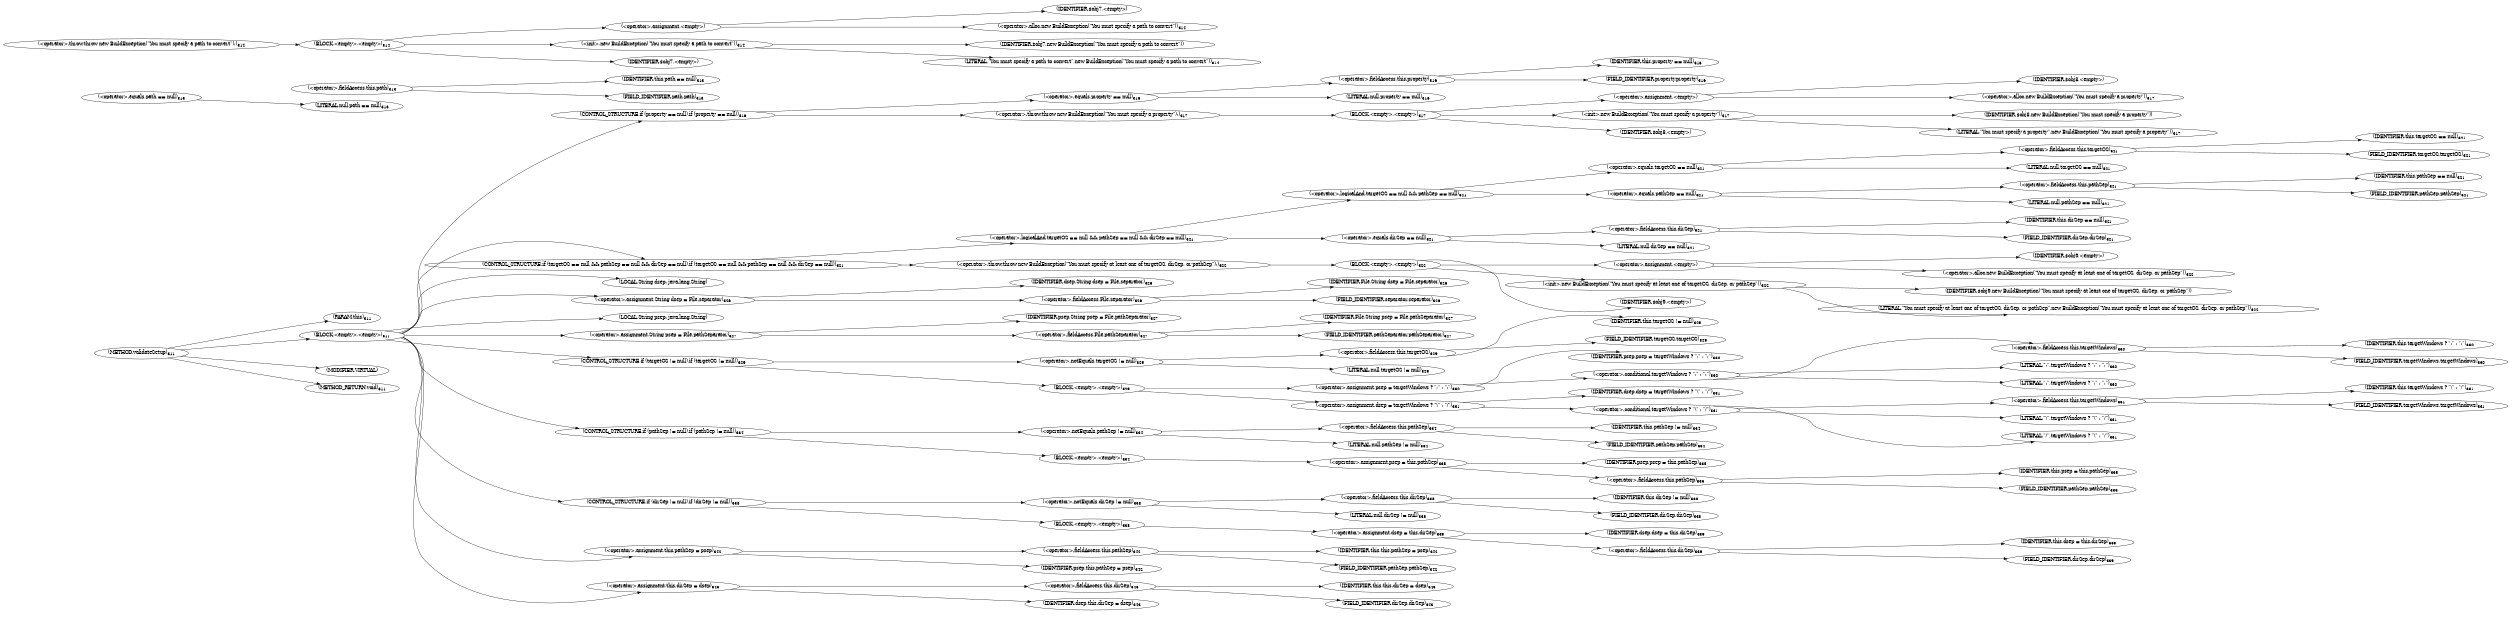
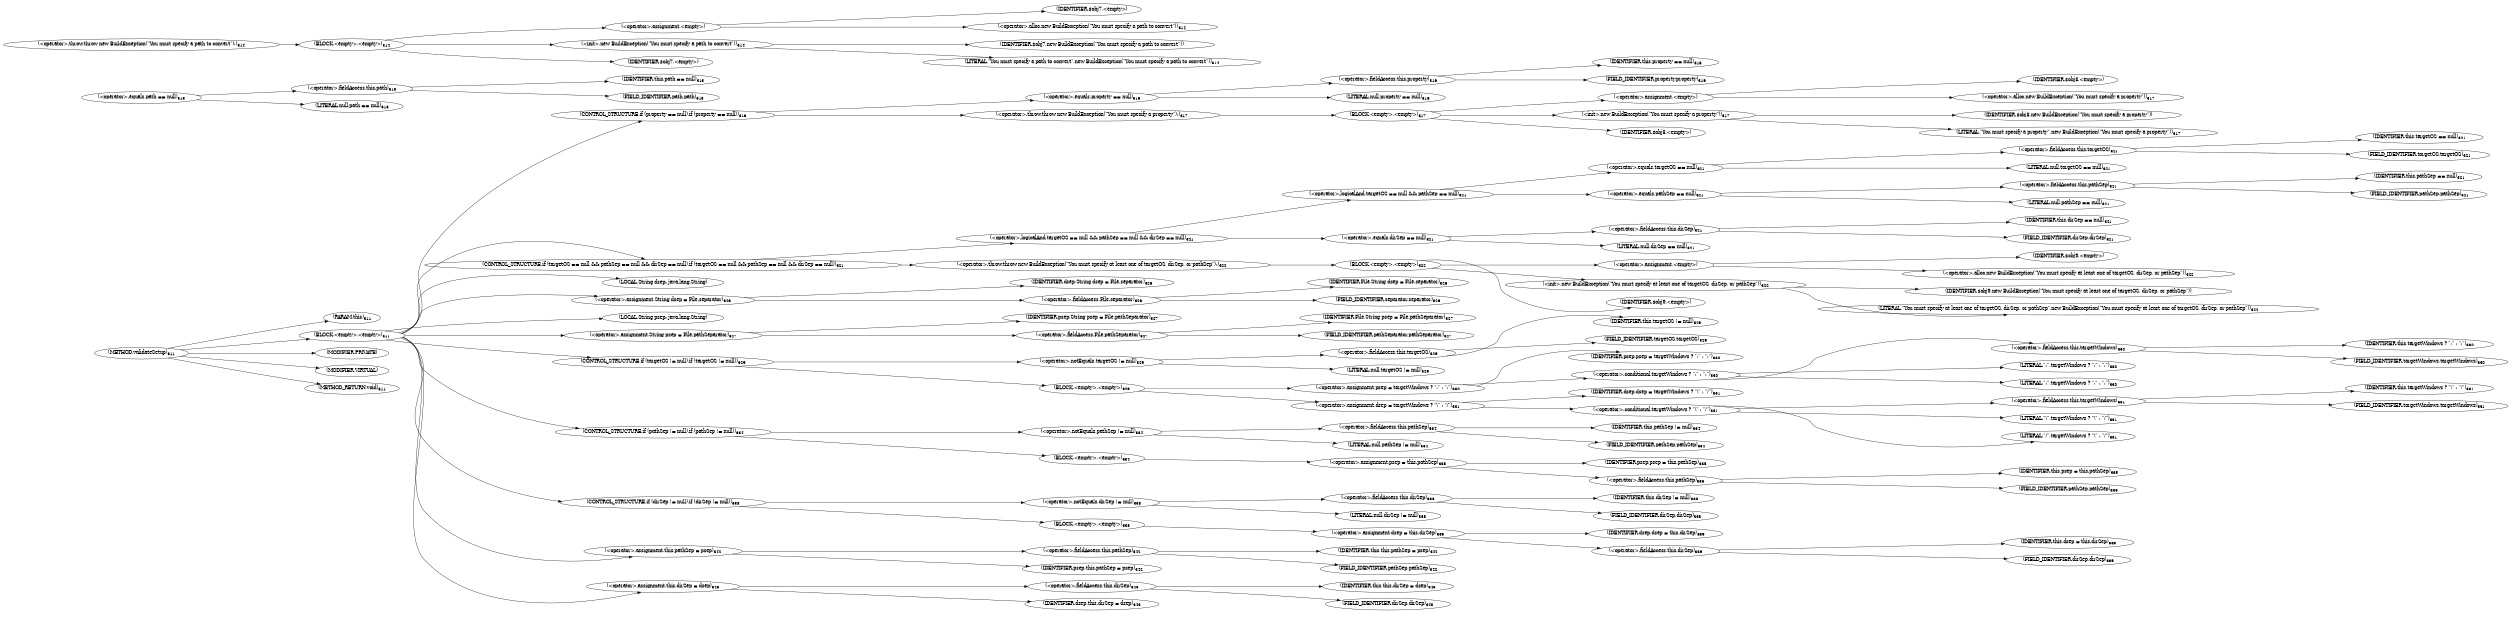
edge "(<operator>.equals,path == null)" -> "(<operator>.fieldAccess,this.path)": added
node "(MODIFIER,PRIVATE)": added
